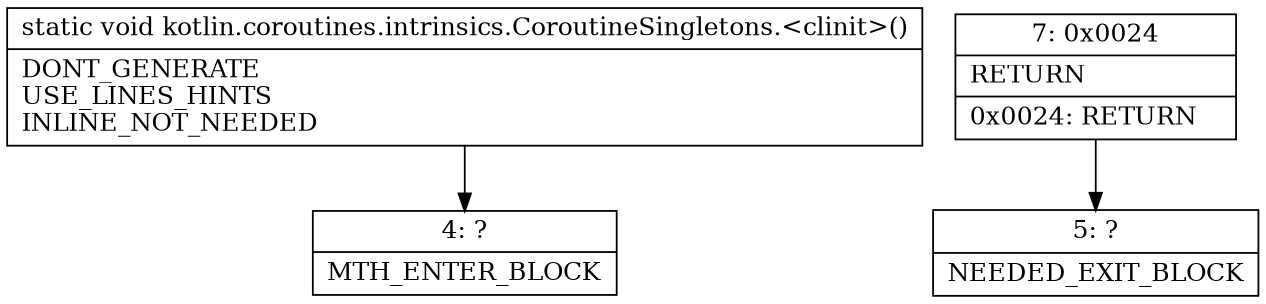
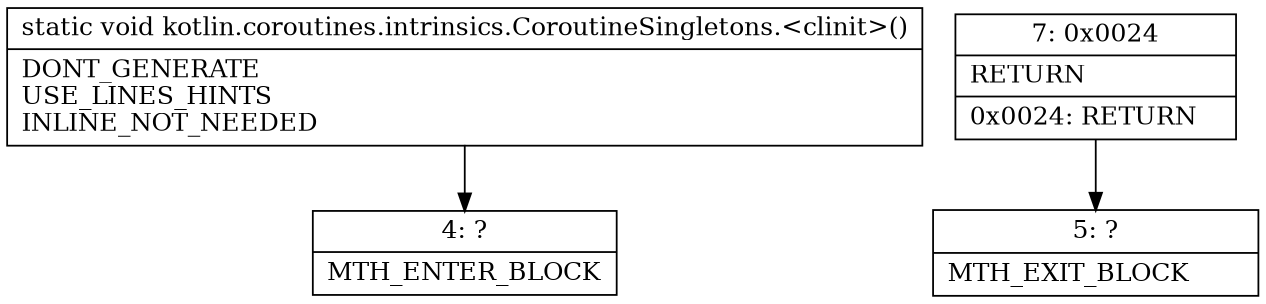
node "5: ?": text "NEEDED_EXIT_BLOCK" -> "MTH_EXIT_BLOCK"
